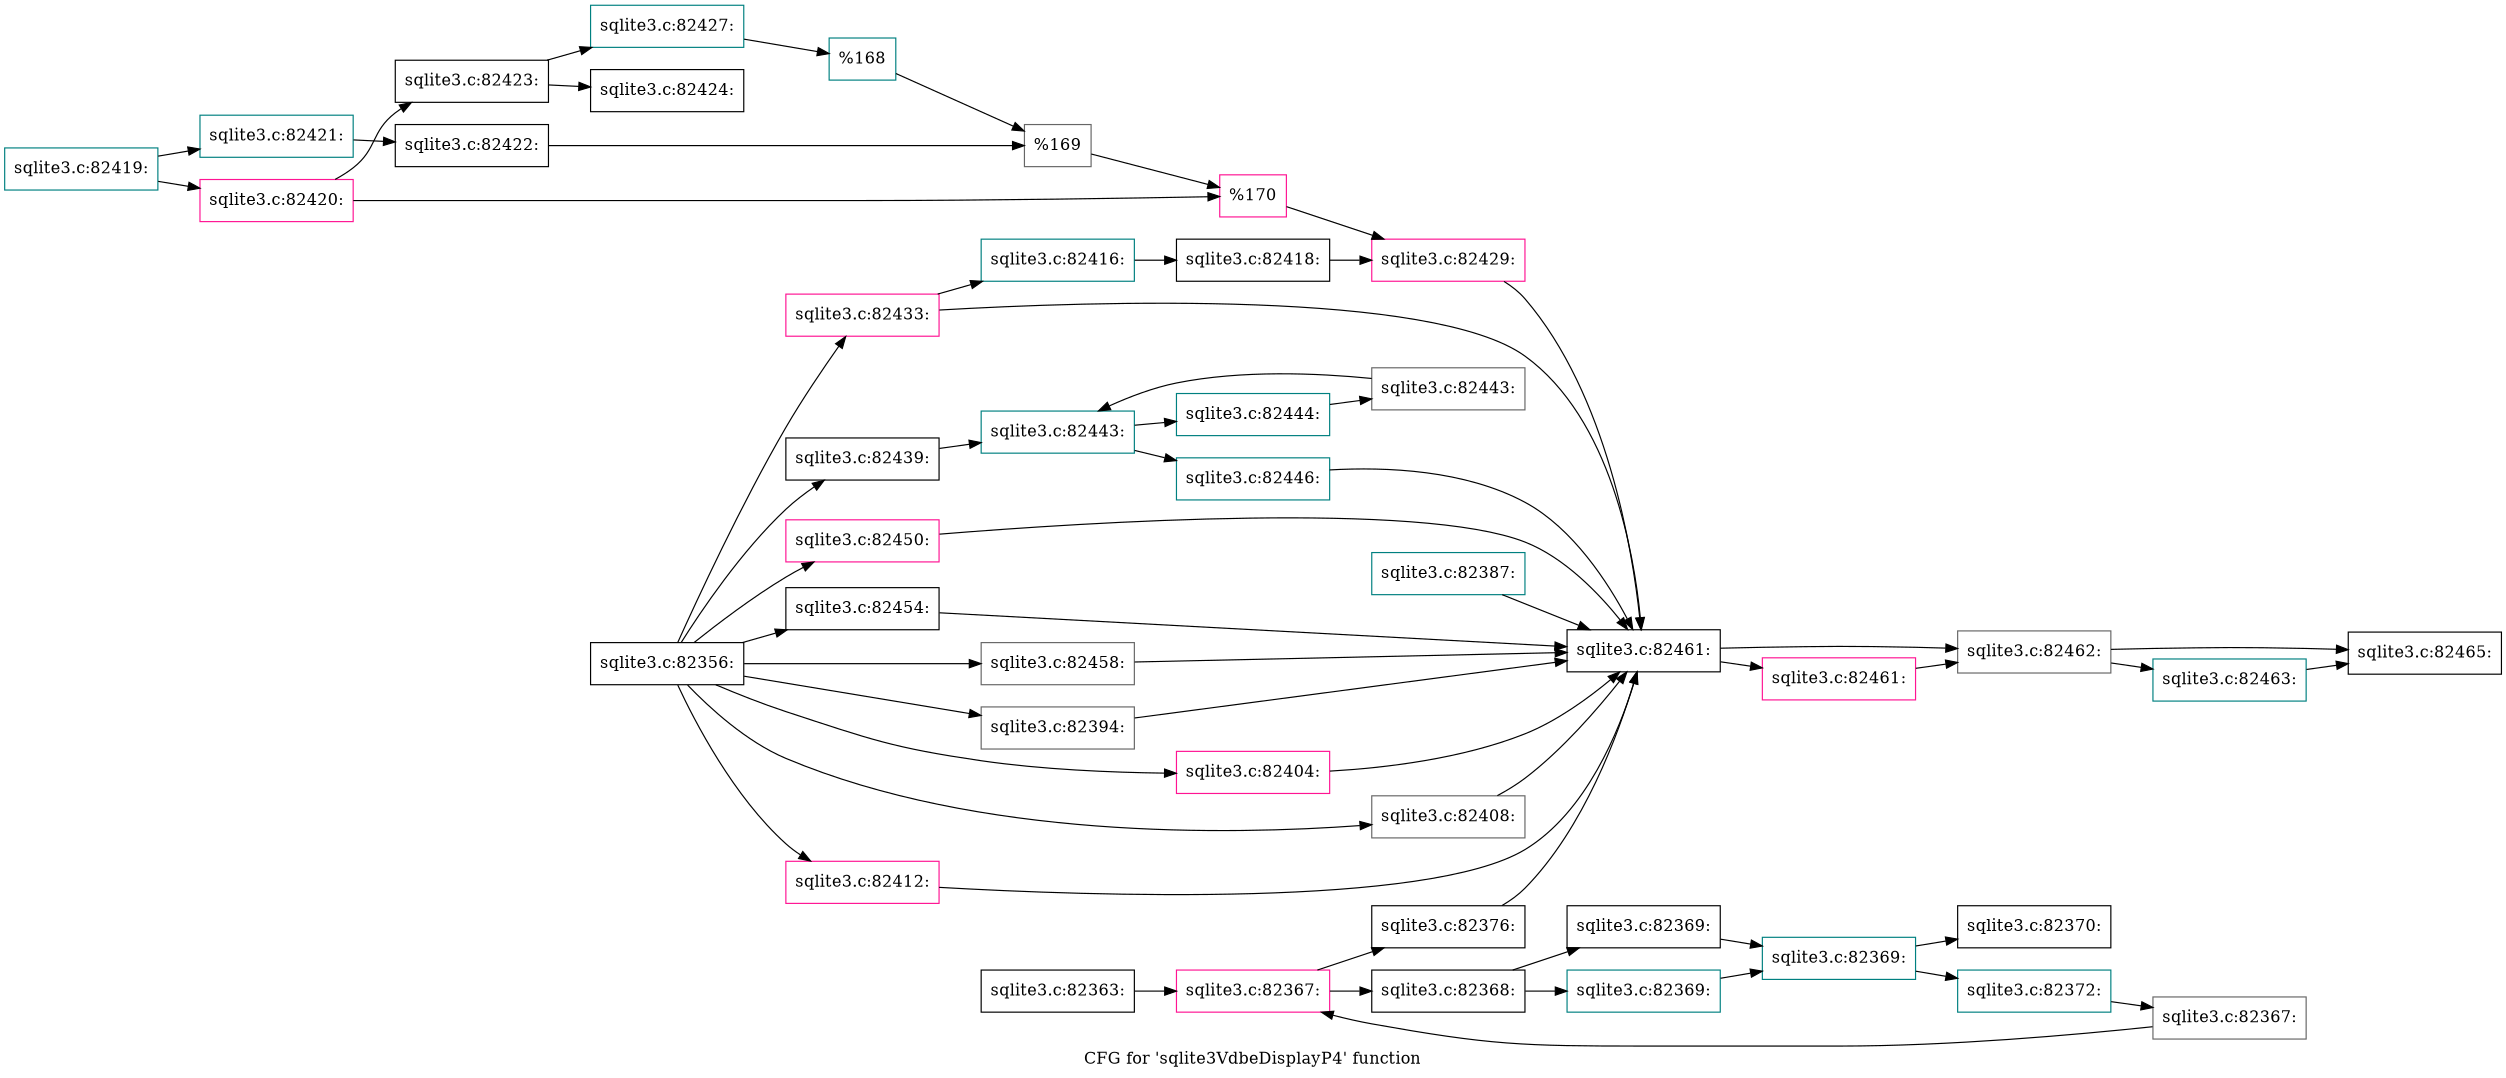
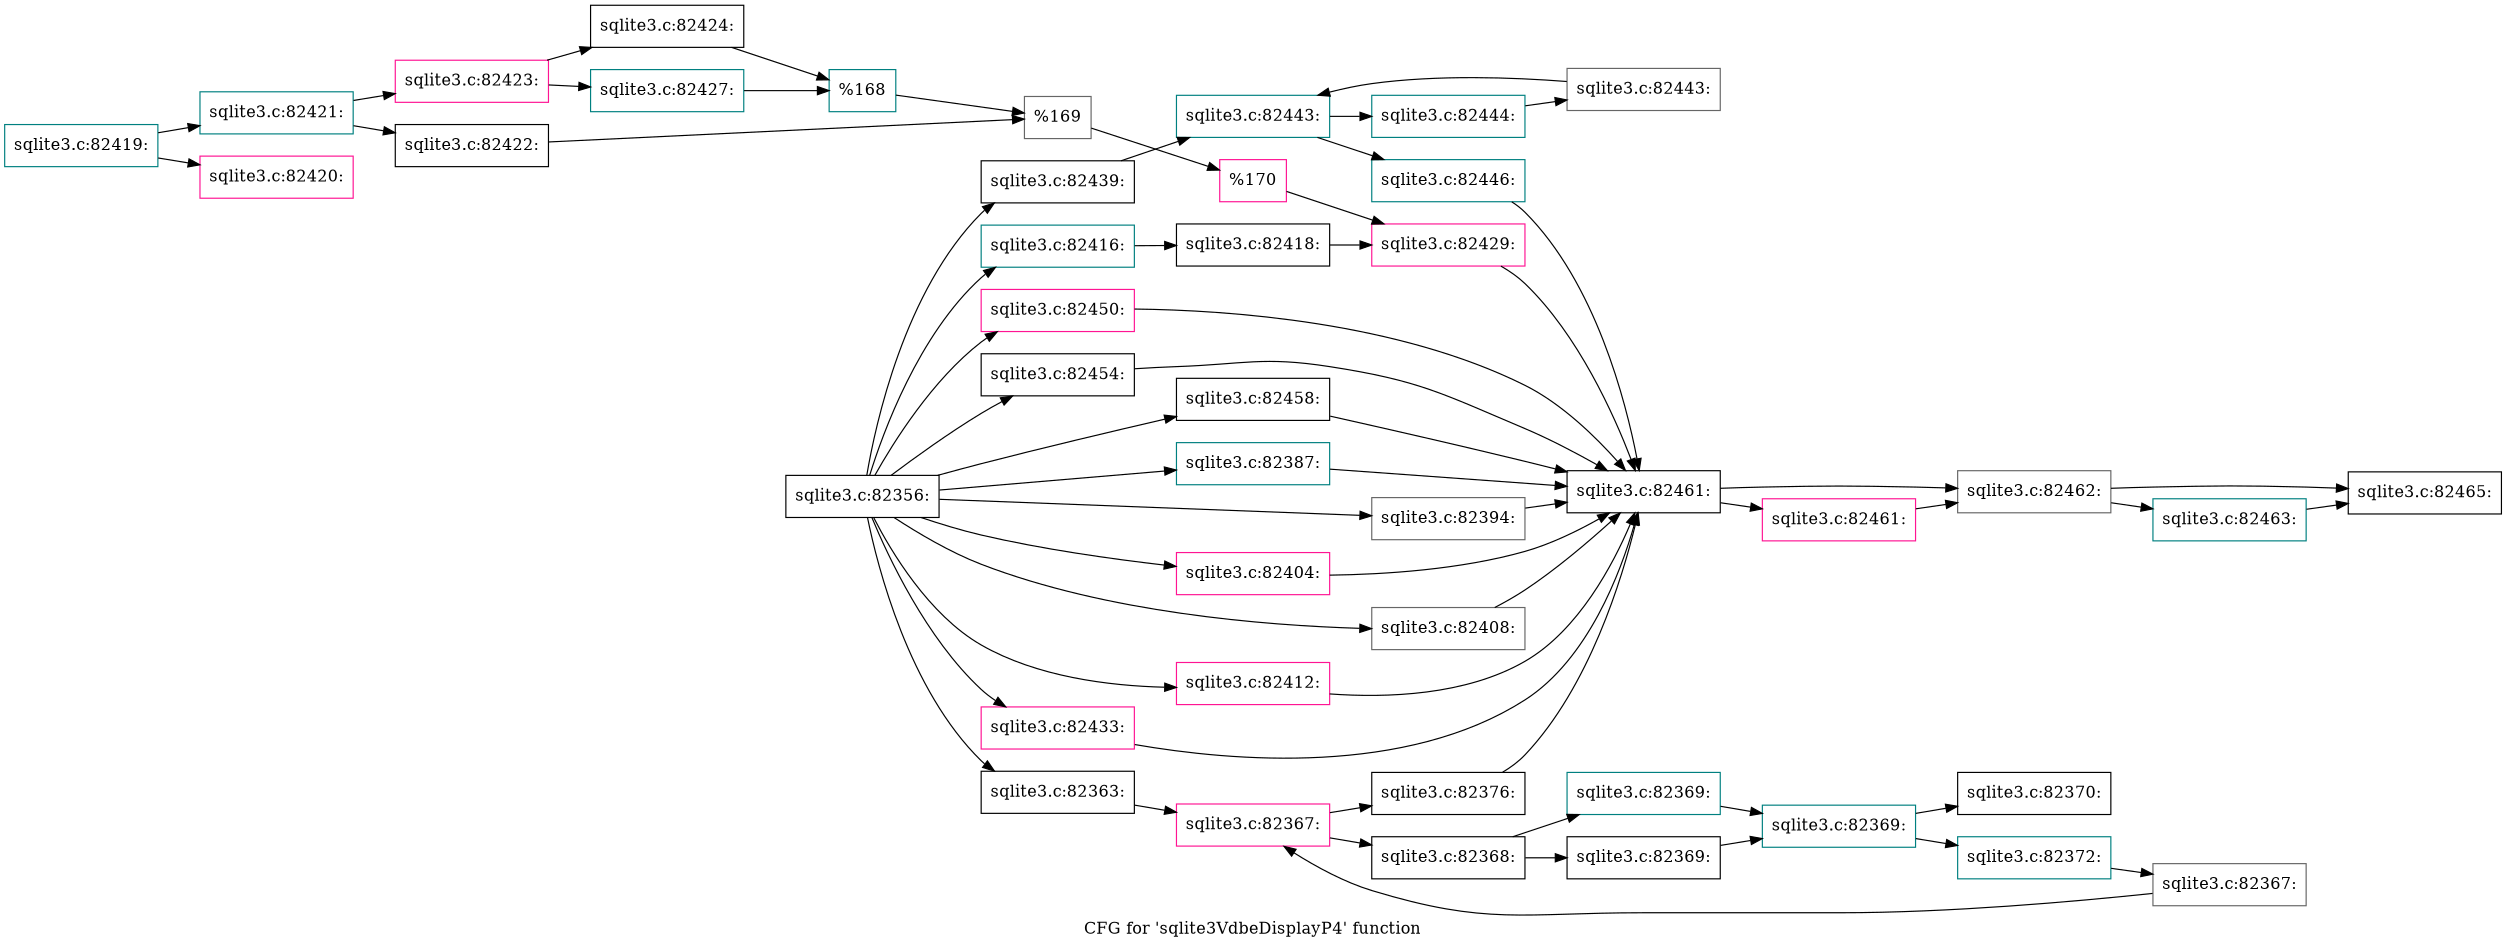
edge "sqlite3.c:82424:" -> "%168": added
node "sqlite3.c:82423:": color black -> deeppink
edge "sqlite3.c:82420:" -> "sqlite3.c:82423:": now "sqlite3.c:82421:" -> "sqlite3.c:82423:"
edge "sqlite3.c:82420:" -> "%170": removed
edge "sqlite3.c:82433:" -> "sqlite3.c:82416:": now "sqlite3.c:82356:" -> "sqlite3.c:82416:"
edge "sqlite3.c:82356:" -> "sqlite3.c:82387:": added
edge "sqlite3.c:82356:" -> "sqlite3.c:82363:": added
node "sqlite3.c:82458:": color gray40 -> black
